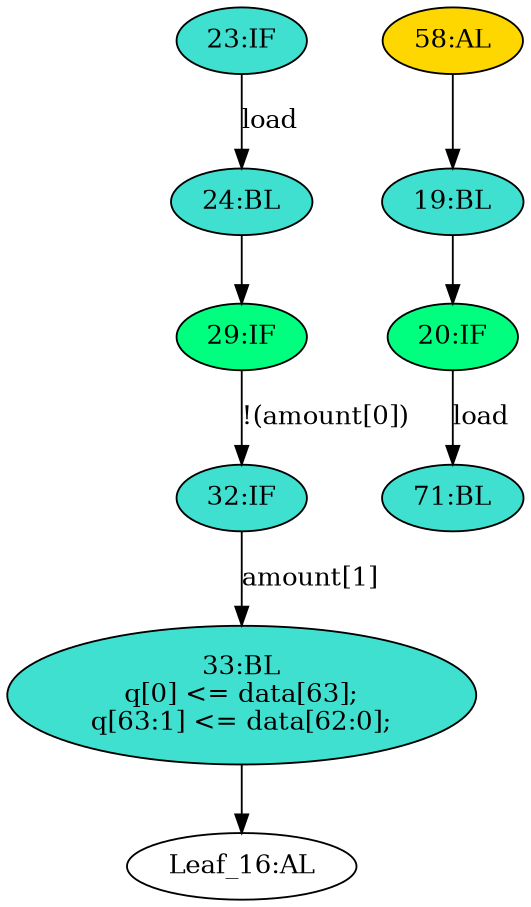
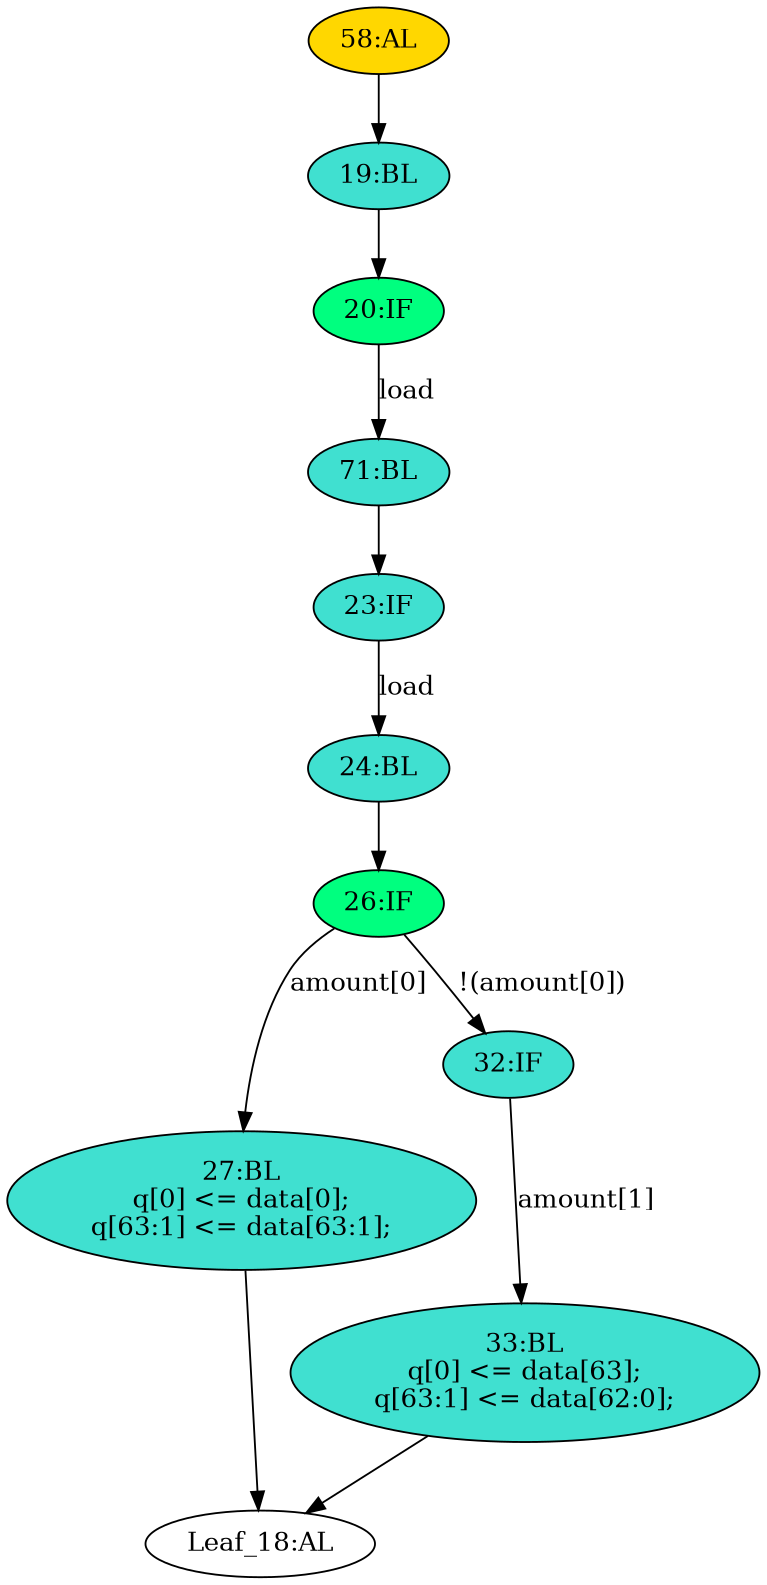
node "29:IF": label "29:IF" -> "26:IF"
edge "71:BL" -> "23:IF": added
node "Leaf_16:AL": label "Leaf_16:AL" -> "Leaf_18:AL"
node "27:BL q[0] <= data[0]; q[63:1] <= data[63:1];": added
